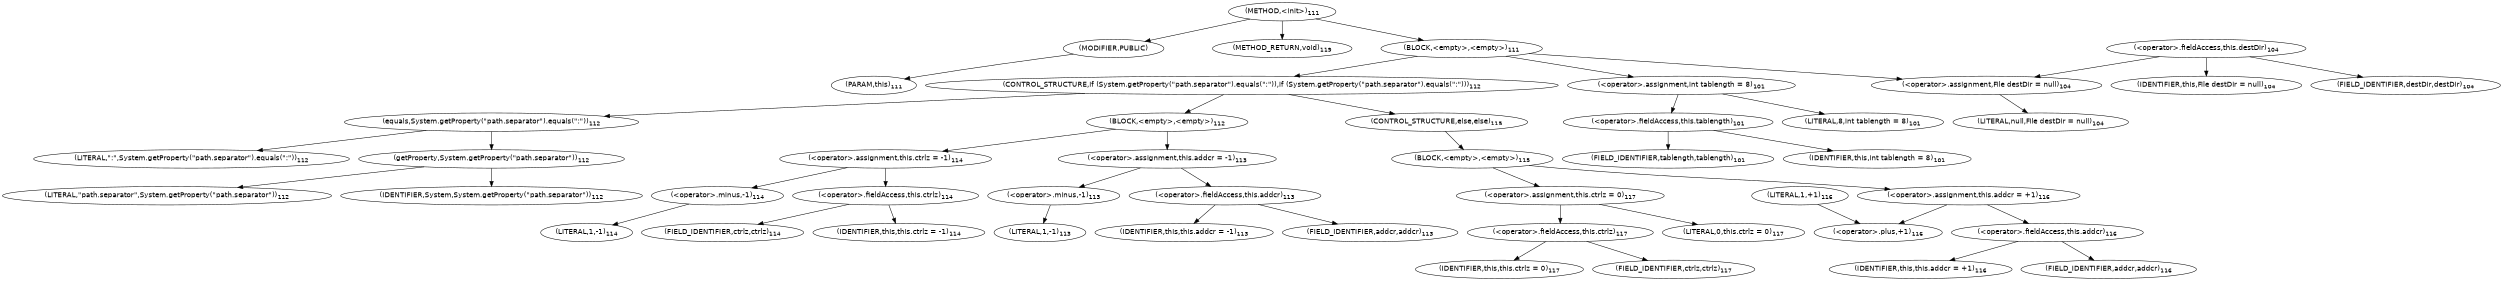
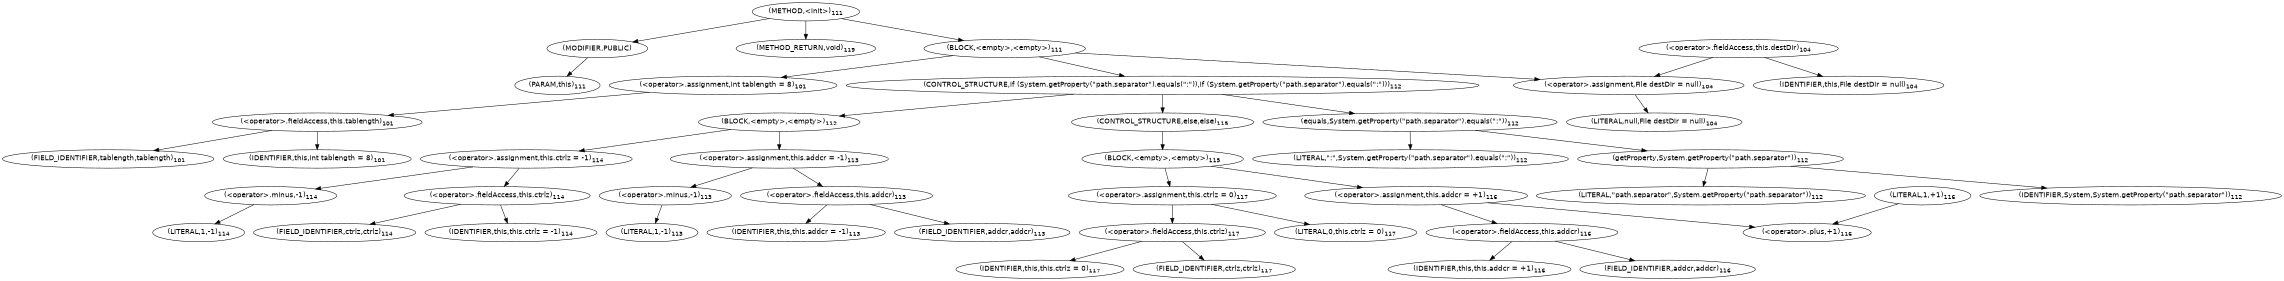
node "(FIELD_IDENTIFIER,destDir,destDir)": removed
node "(LITERAL,8,int tablength = 8)": removed
